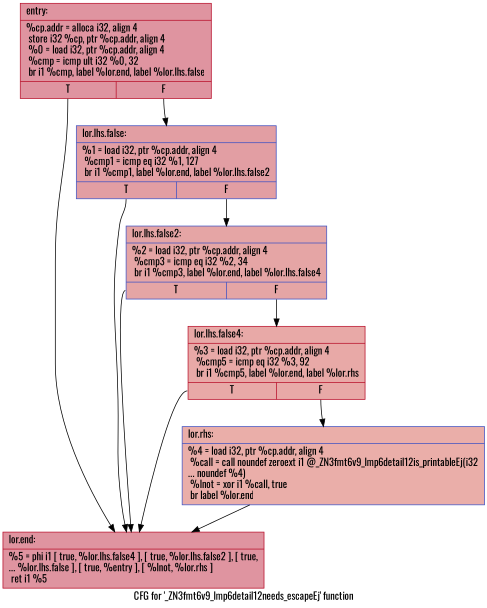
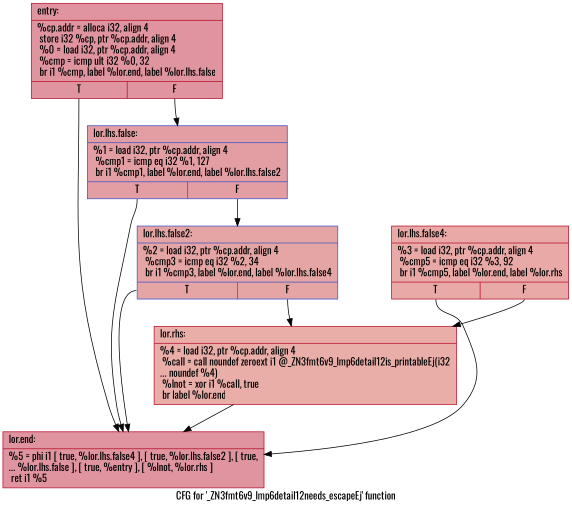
edge "lor.lhs.false2:" -> "lor.lhs.false4:": now "lor.lhs.false2:" -> "lor.rhs:"
node "lor.rhs:": color #3d50c3ff -> #b70d28ff
